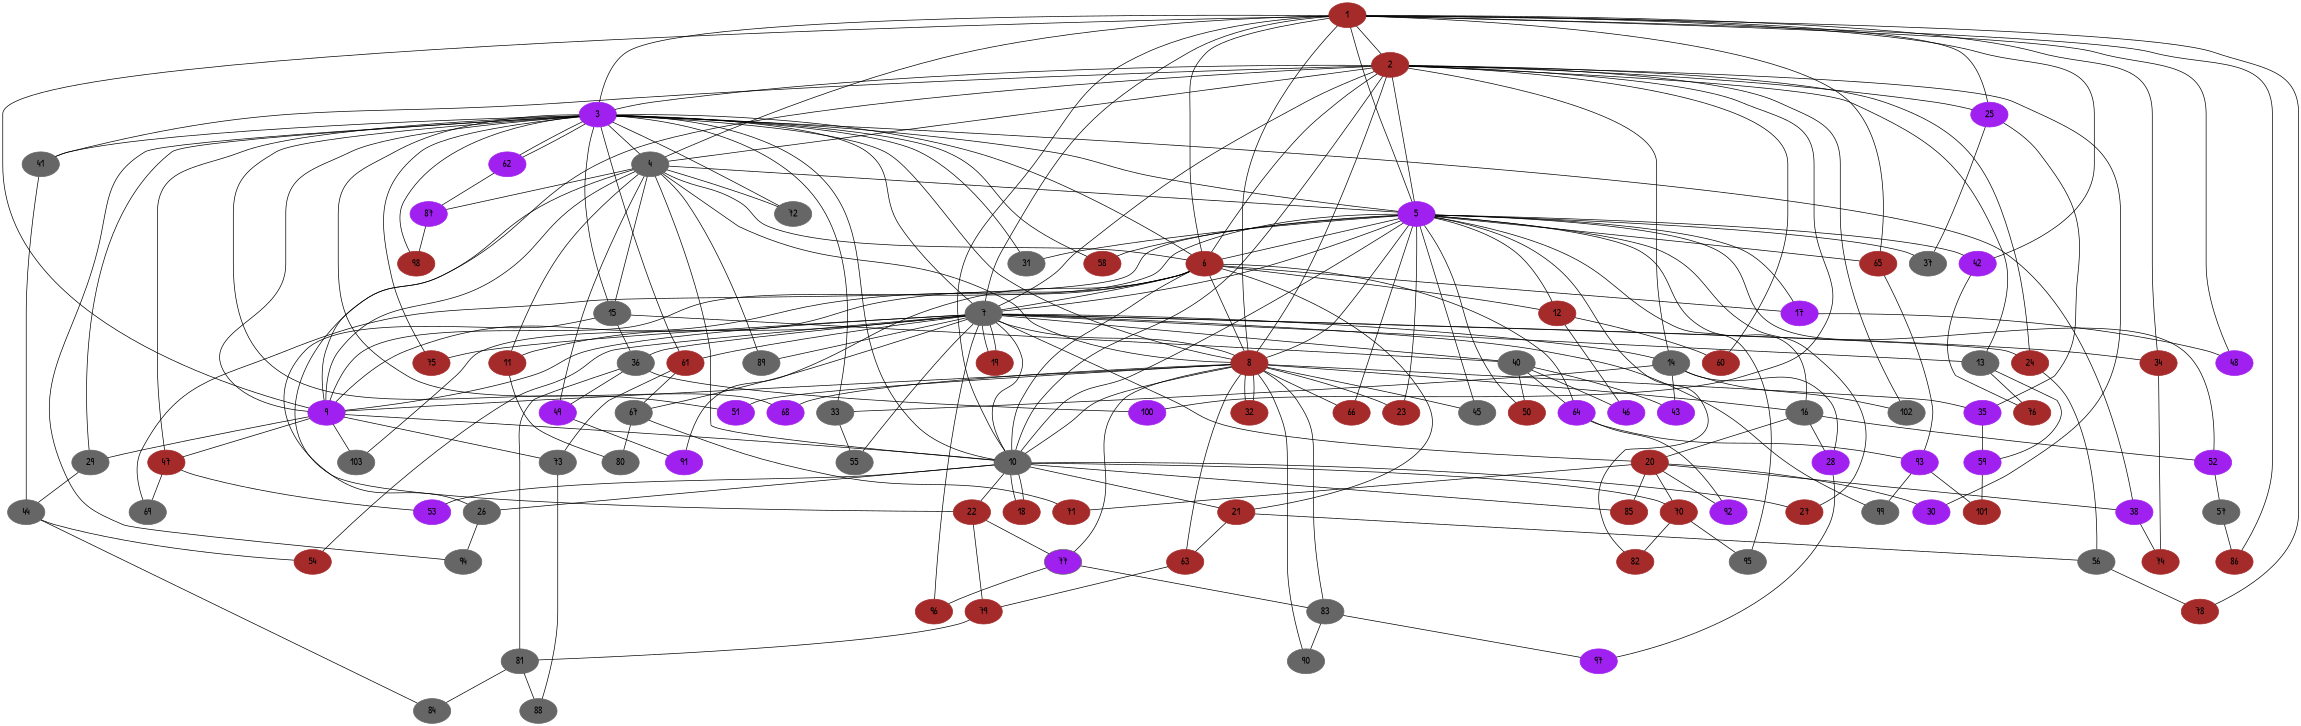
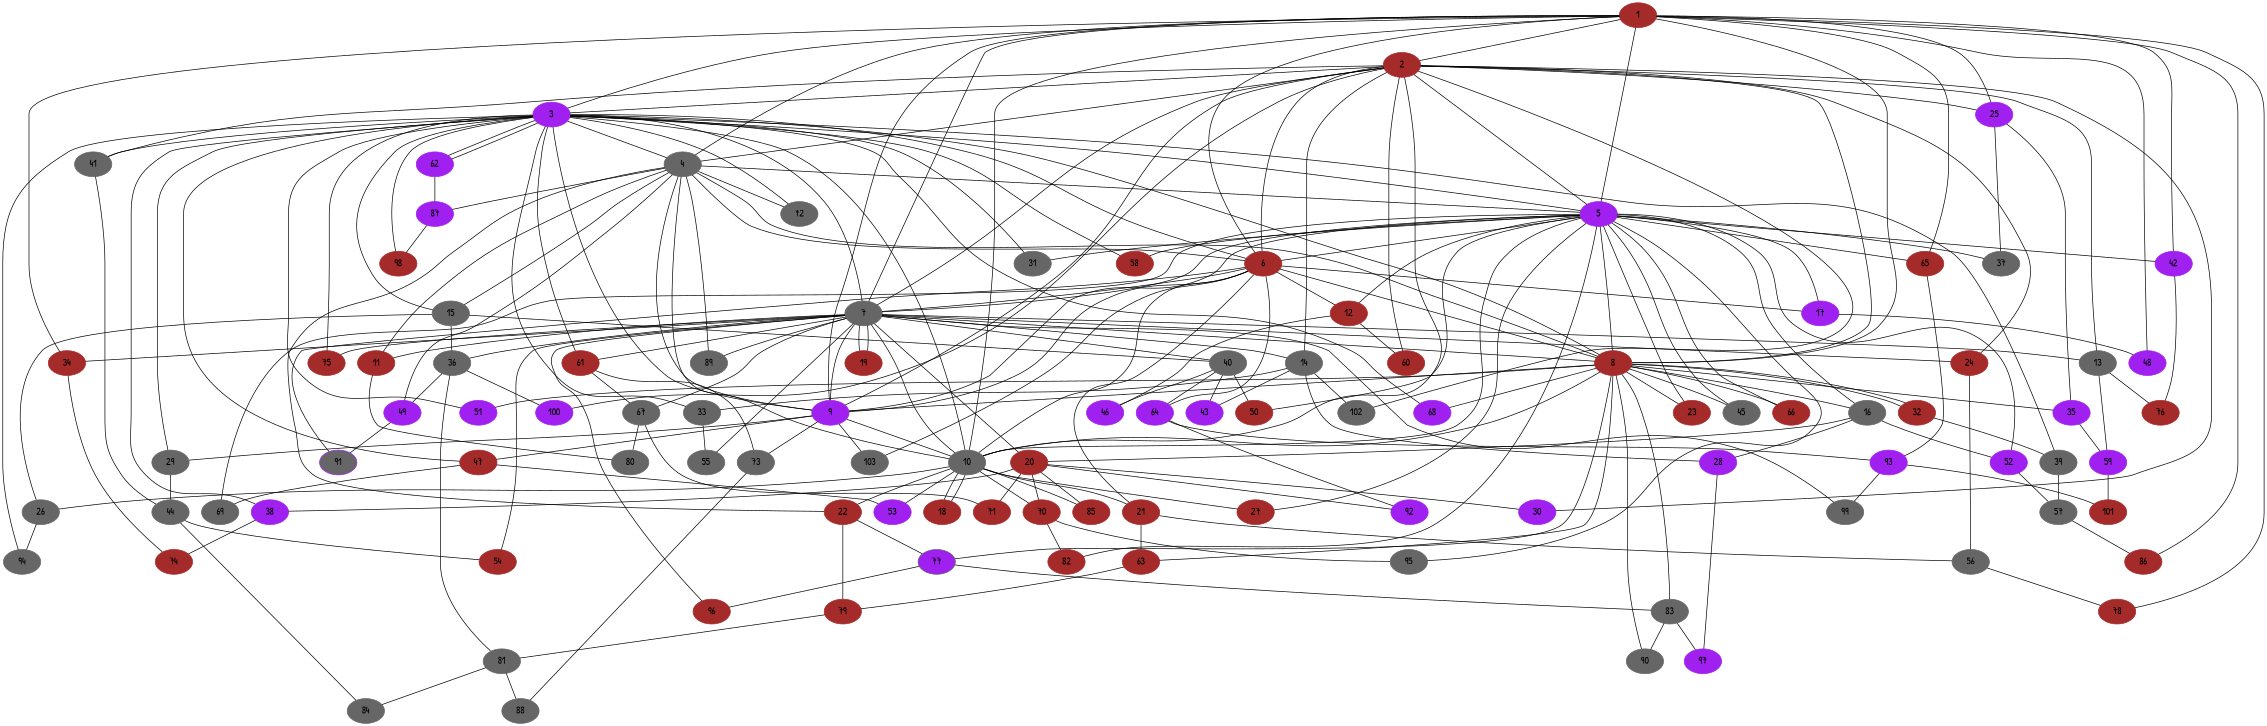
node "91": fillcolor purple -> gray40
node "39": added
